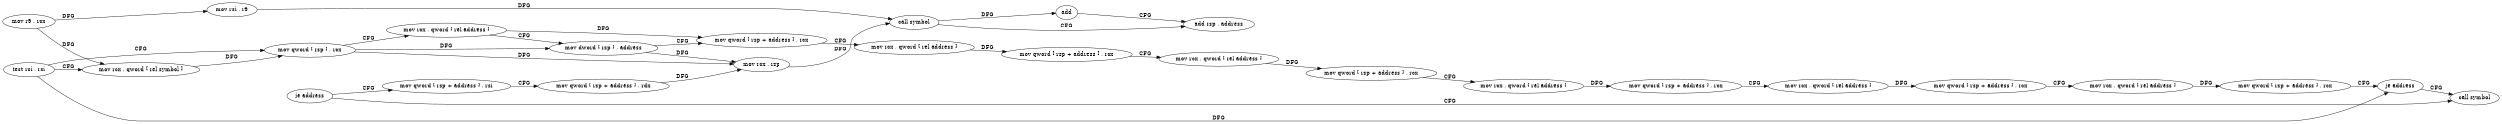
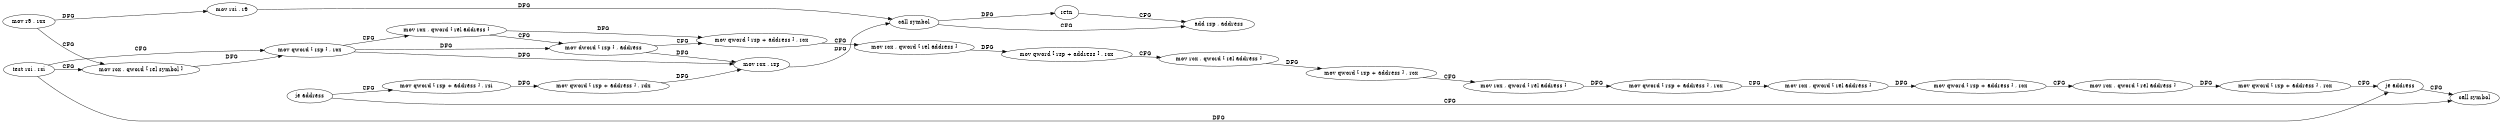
node "add": label "add" -> "retn"
edge "mov r9 , rcx" -> "mov rcx , qword [ rel symbol ]": label "DFG" -> "CFG"
edge "mov qword [ rsp + address ] , rsi" -> "mov qword [ rsp + address ] , rdx": label "CFG" -> "DFG"
